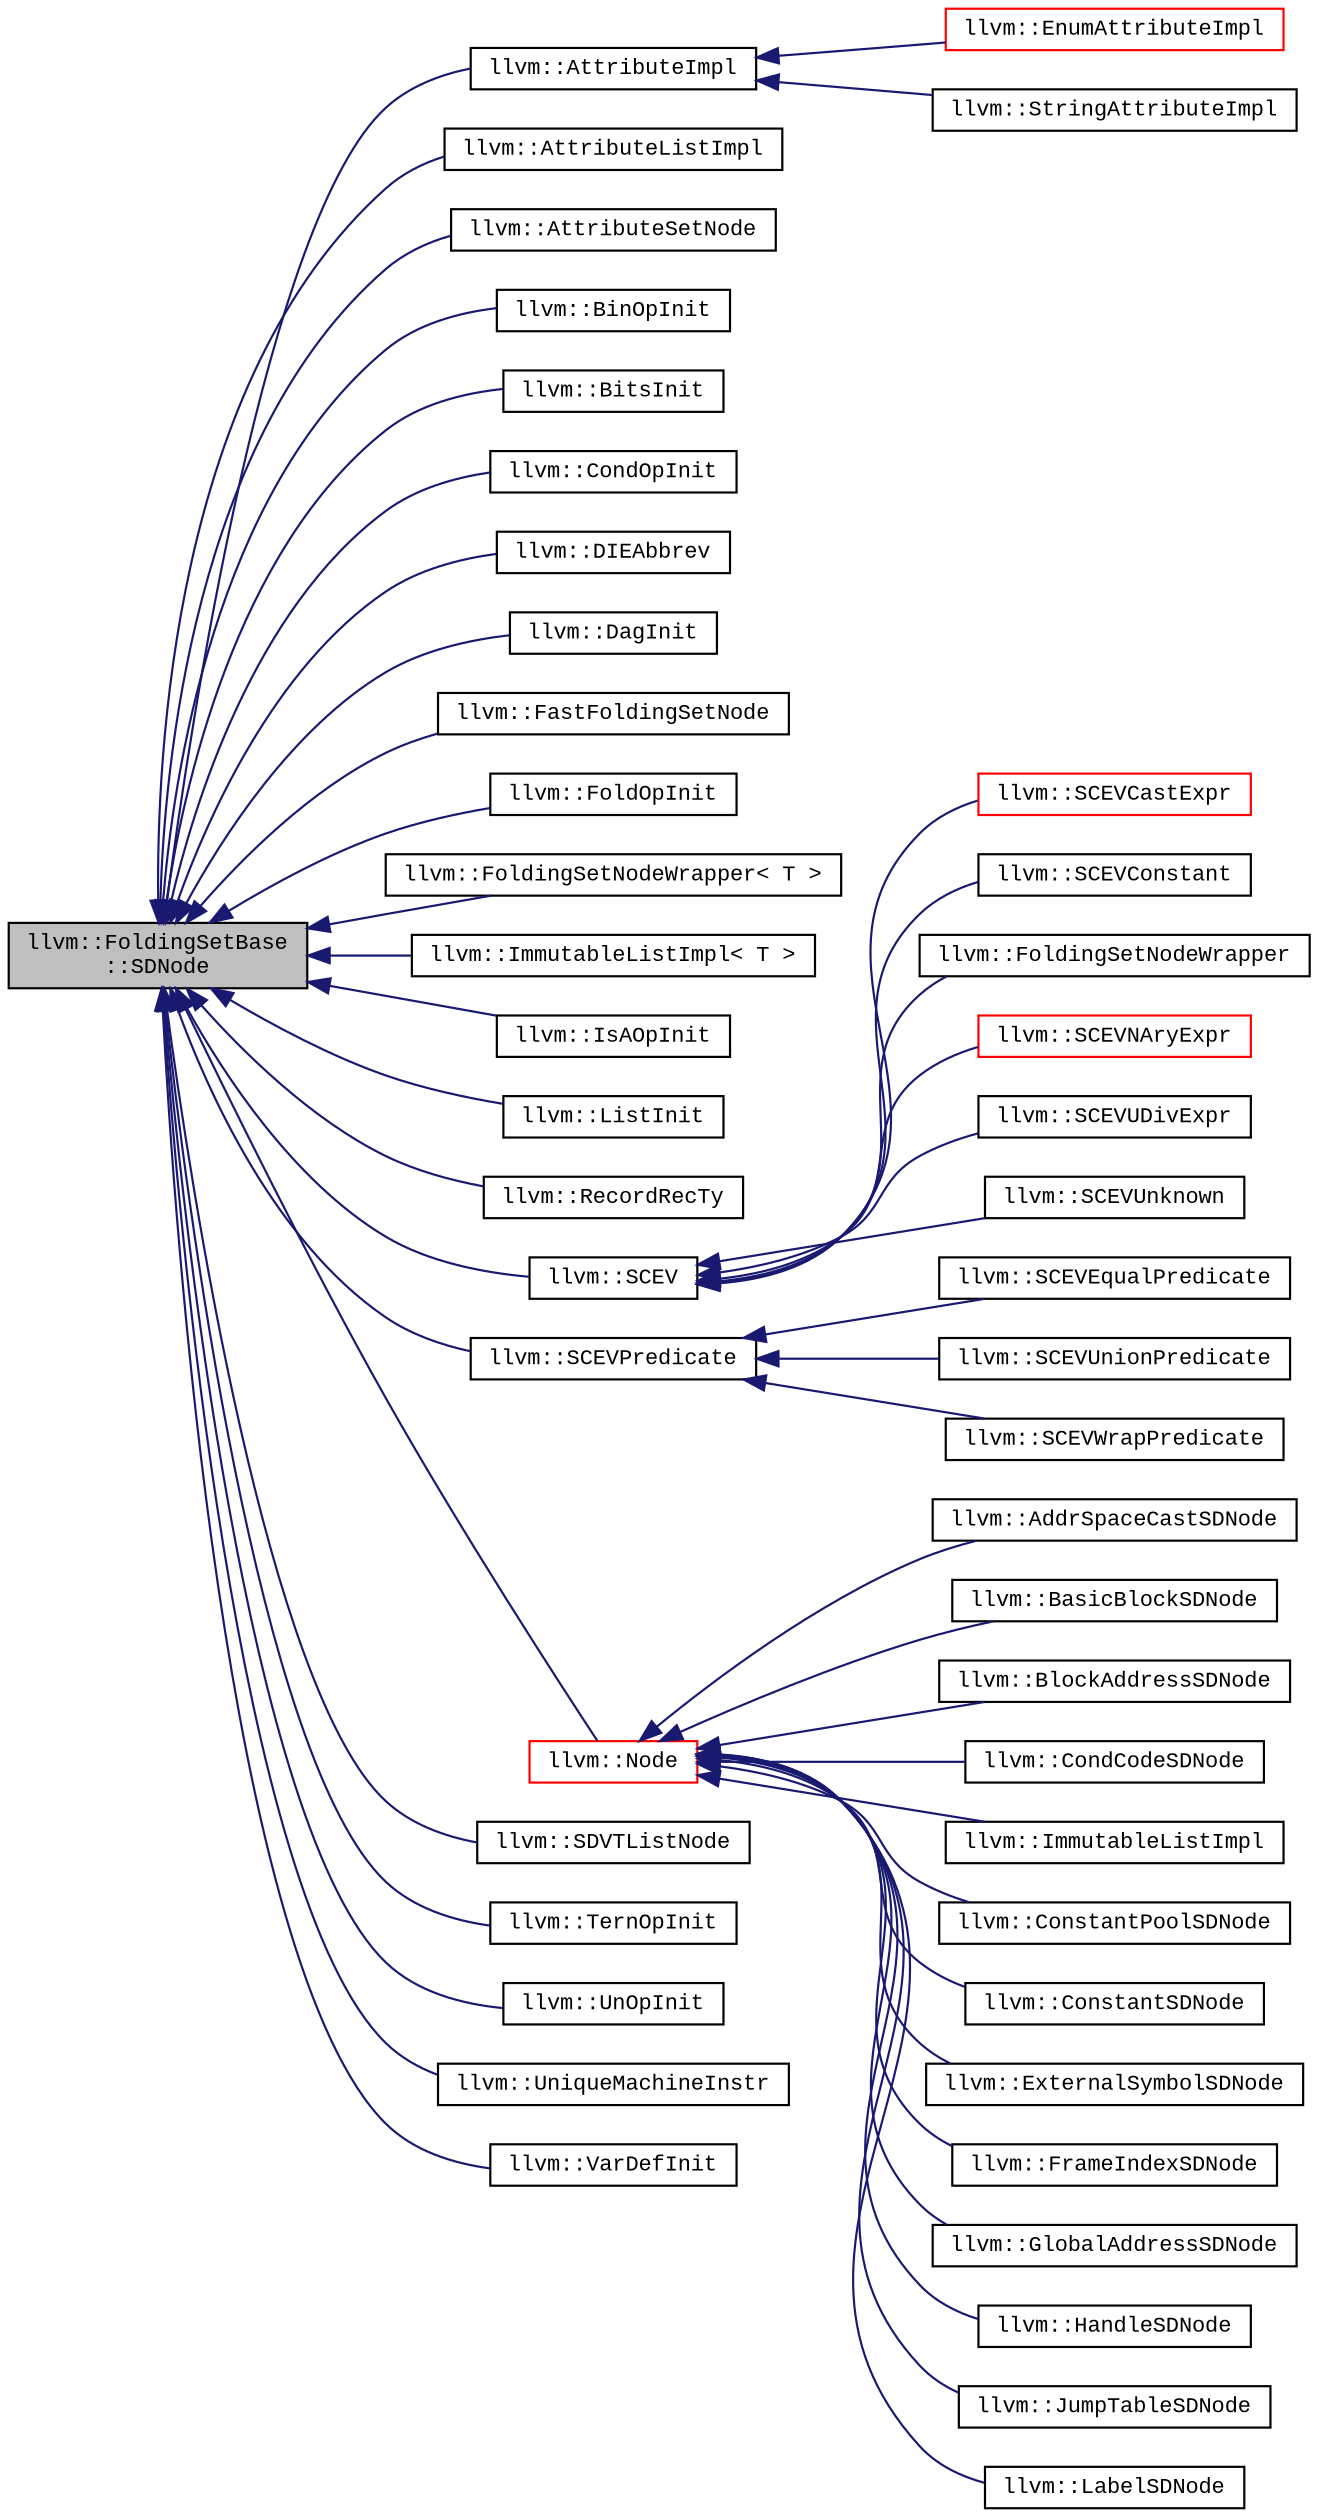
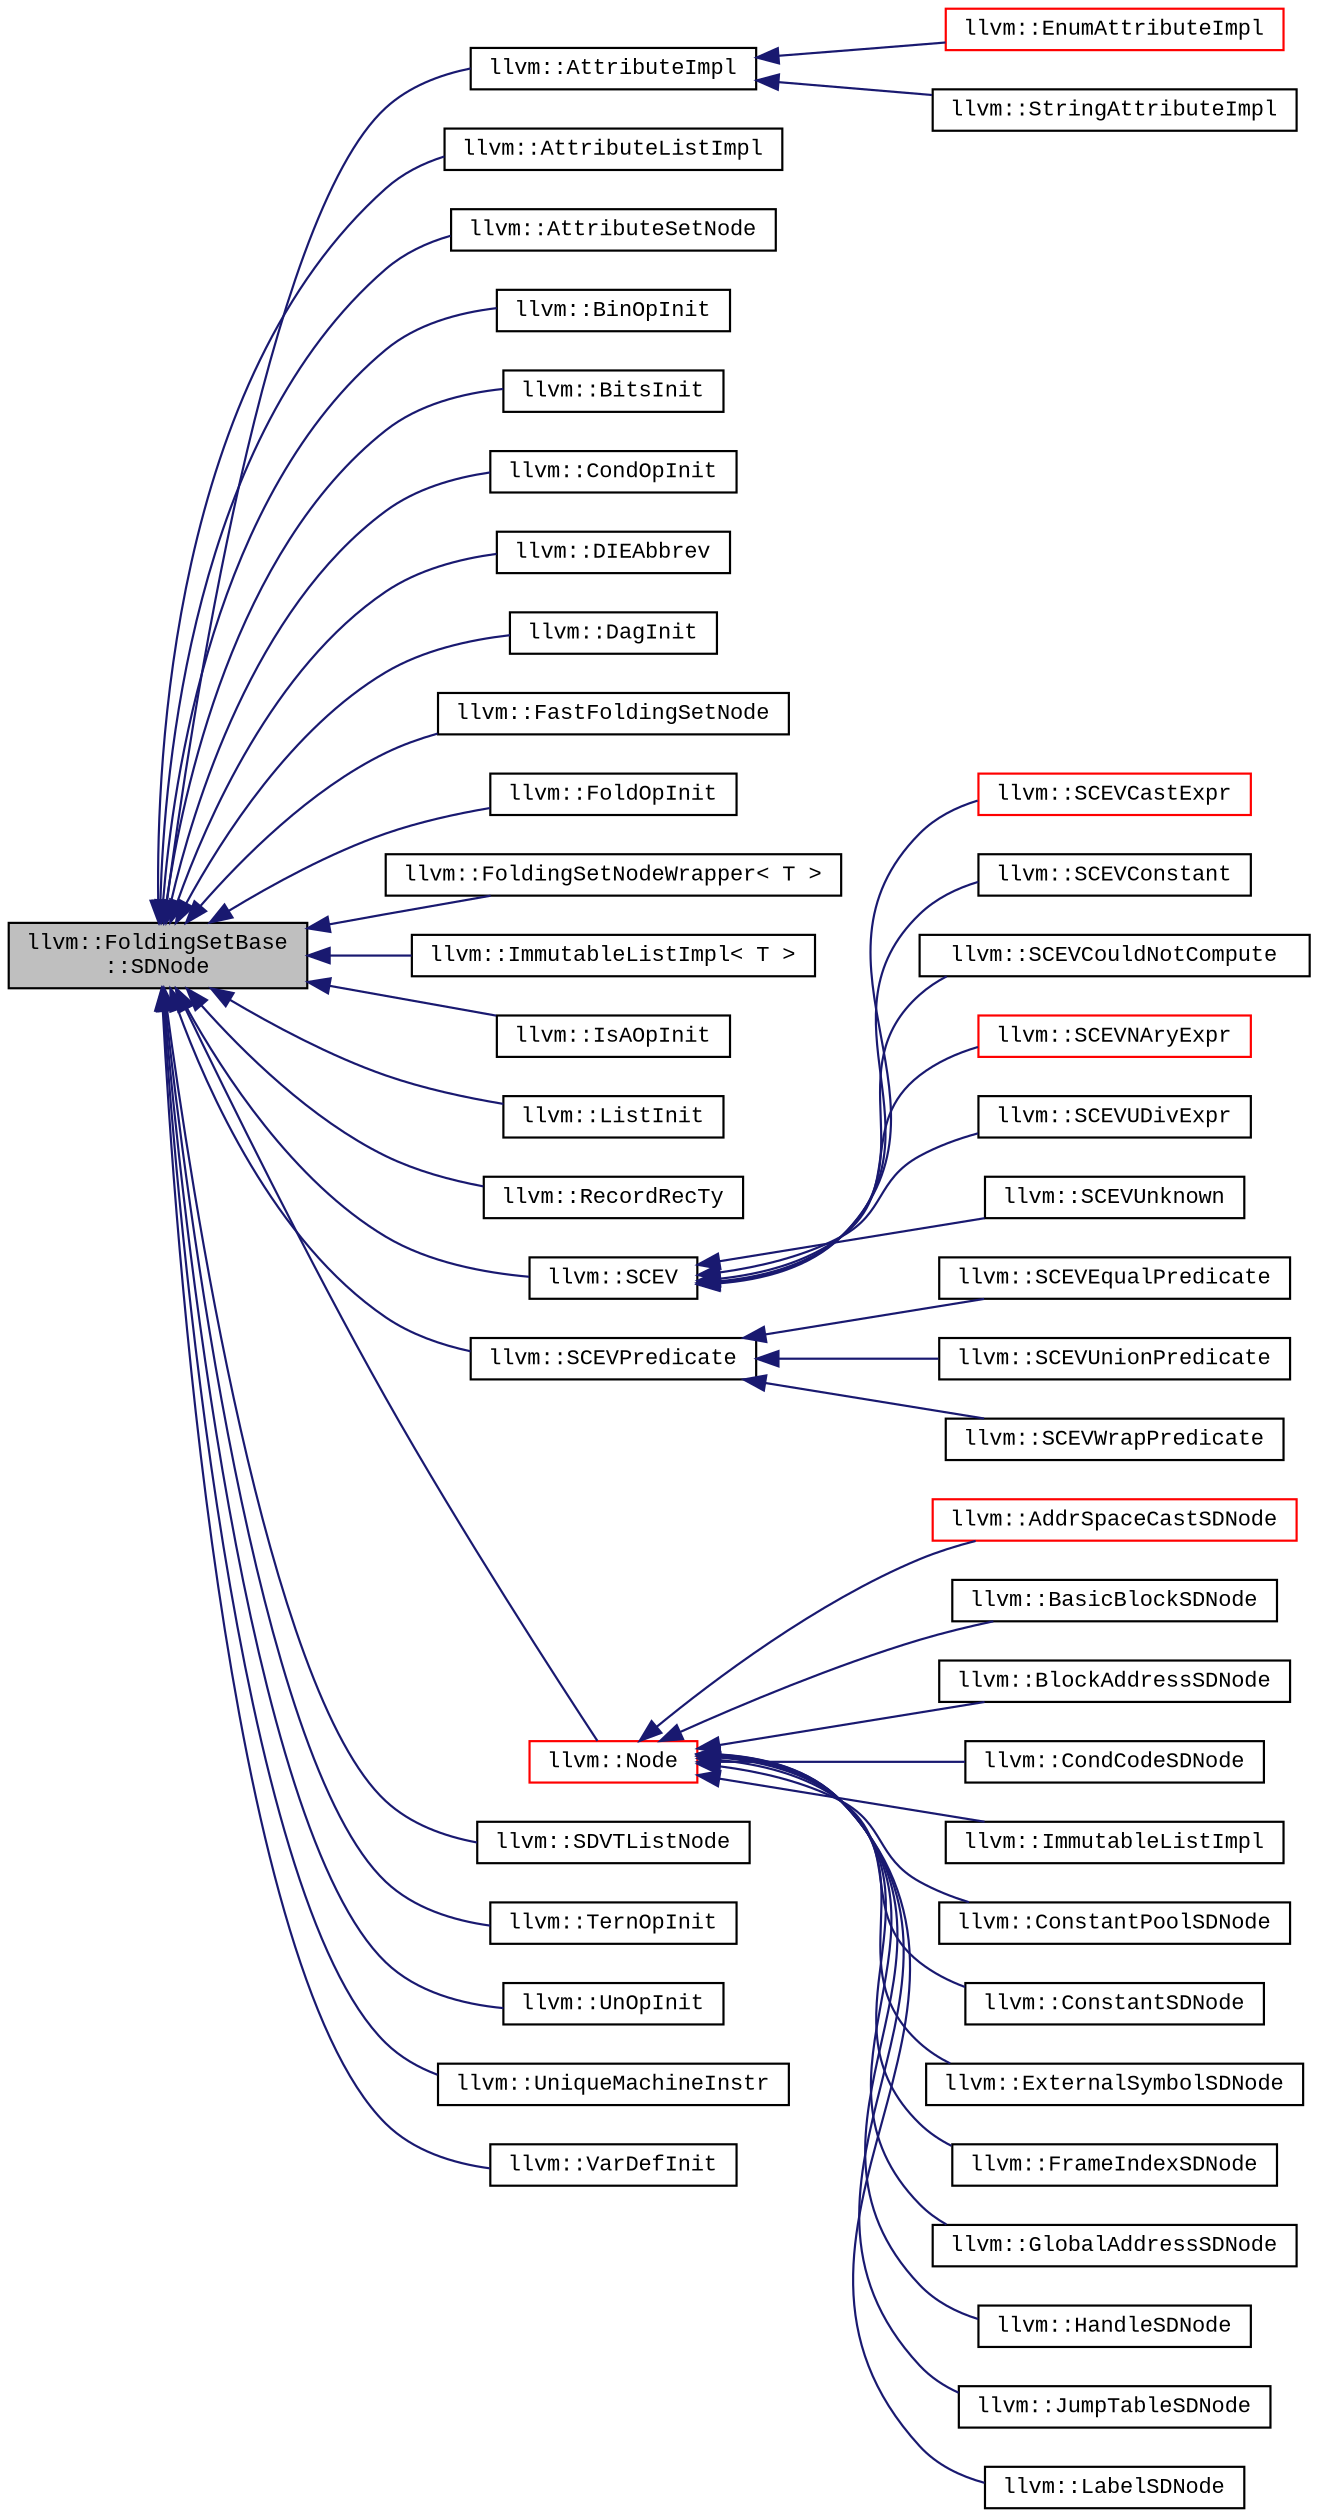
node "llvm::FoldingSetNodeWrapper": label "llvm::FoldingSetNodeWrapper" -> "llvm::SCEVCouldNotCompute"
node "llvm::AddrSpaceCastSDNode": color black -> red
